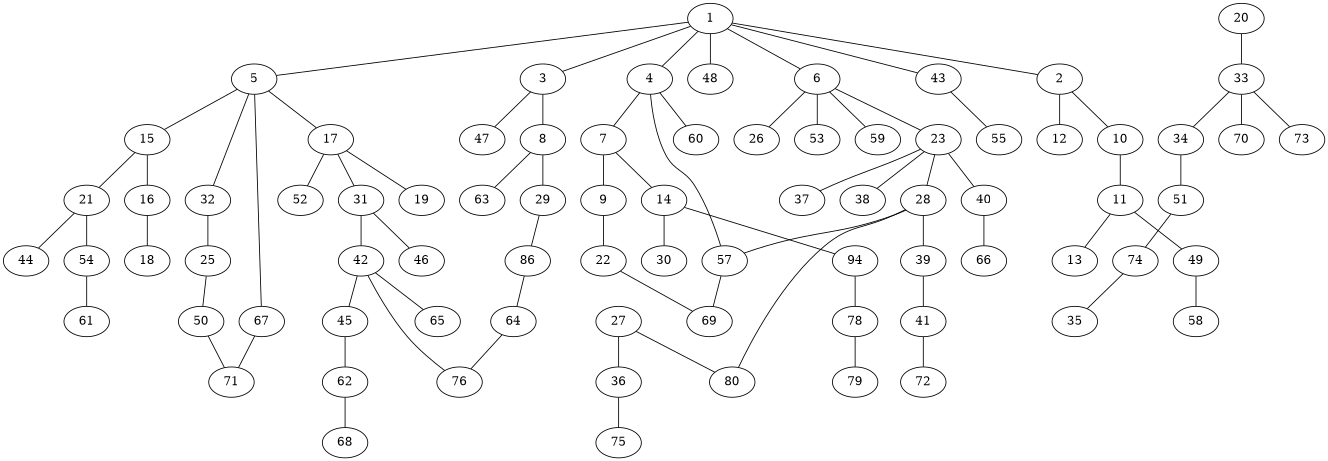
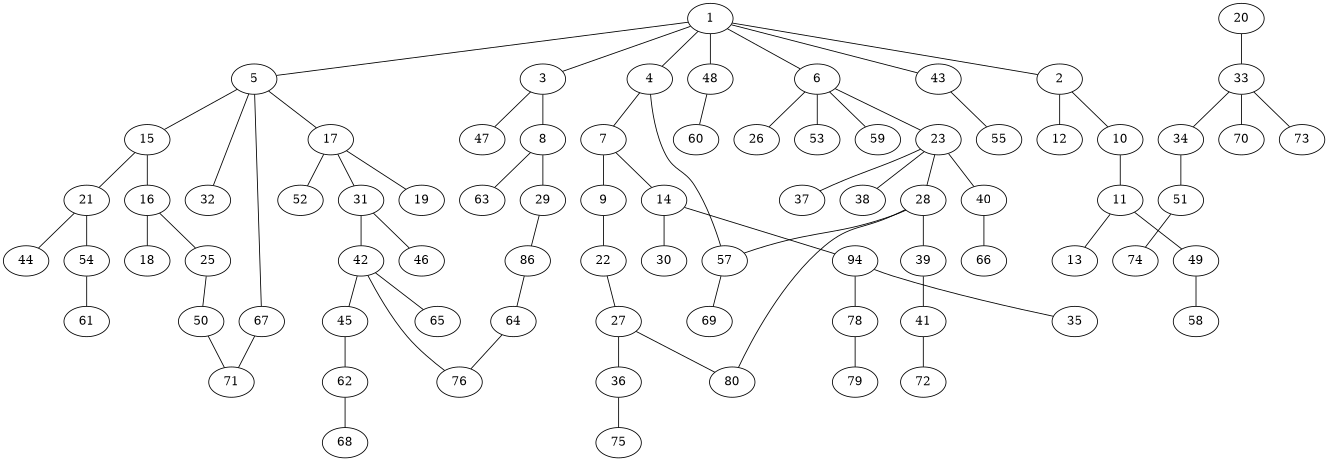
edge "4" -- "60": now "48" -- "60"
edge "32" -- "25": now "16" -- "25"
edge "22" -- "69": now "22" -- "27"
edge "74" -- "35": now "94" -- "35"
